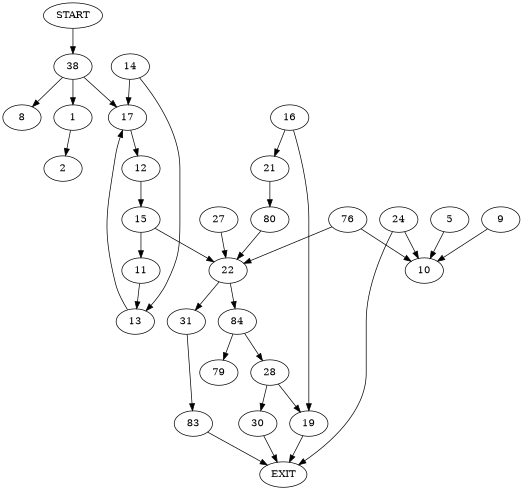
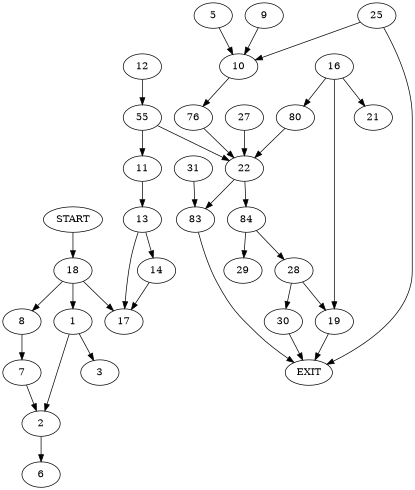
node "38": label "38" -> "18"
edge "17" -> "12": removed
edge "14" -> "13": reversed
edge "21" -> "80": now "16" -> "80"
node "15": label "15" -> "55"
node "24": label "24" -> "25"
edge "76" -> "10": reversed
edge "22" -> "31": now "22" -> "83"
node "7": added
node "3": added
node "79": label "79" -> "29"
node "6": added
